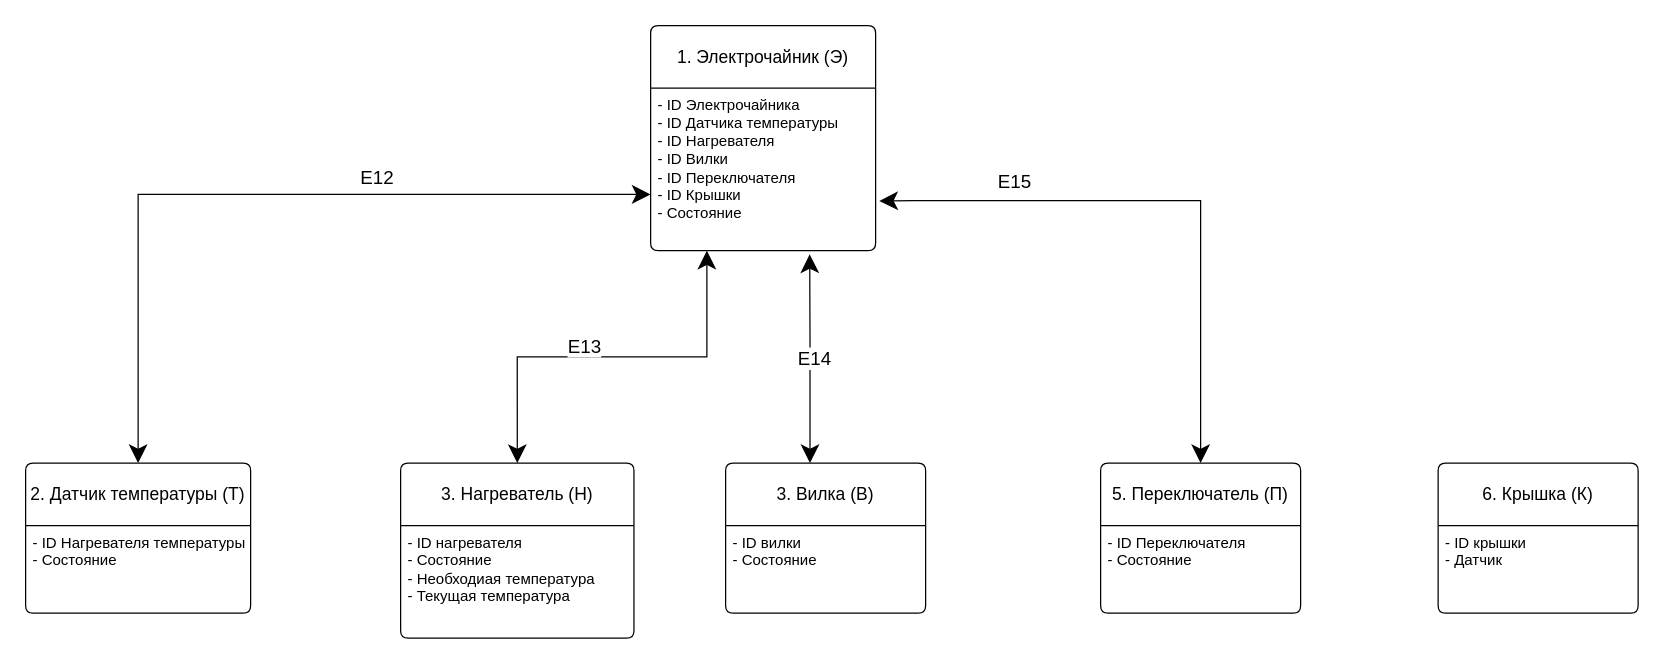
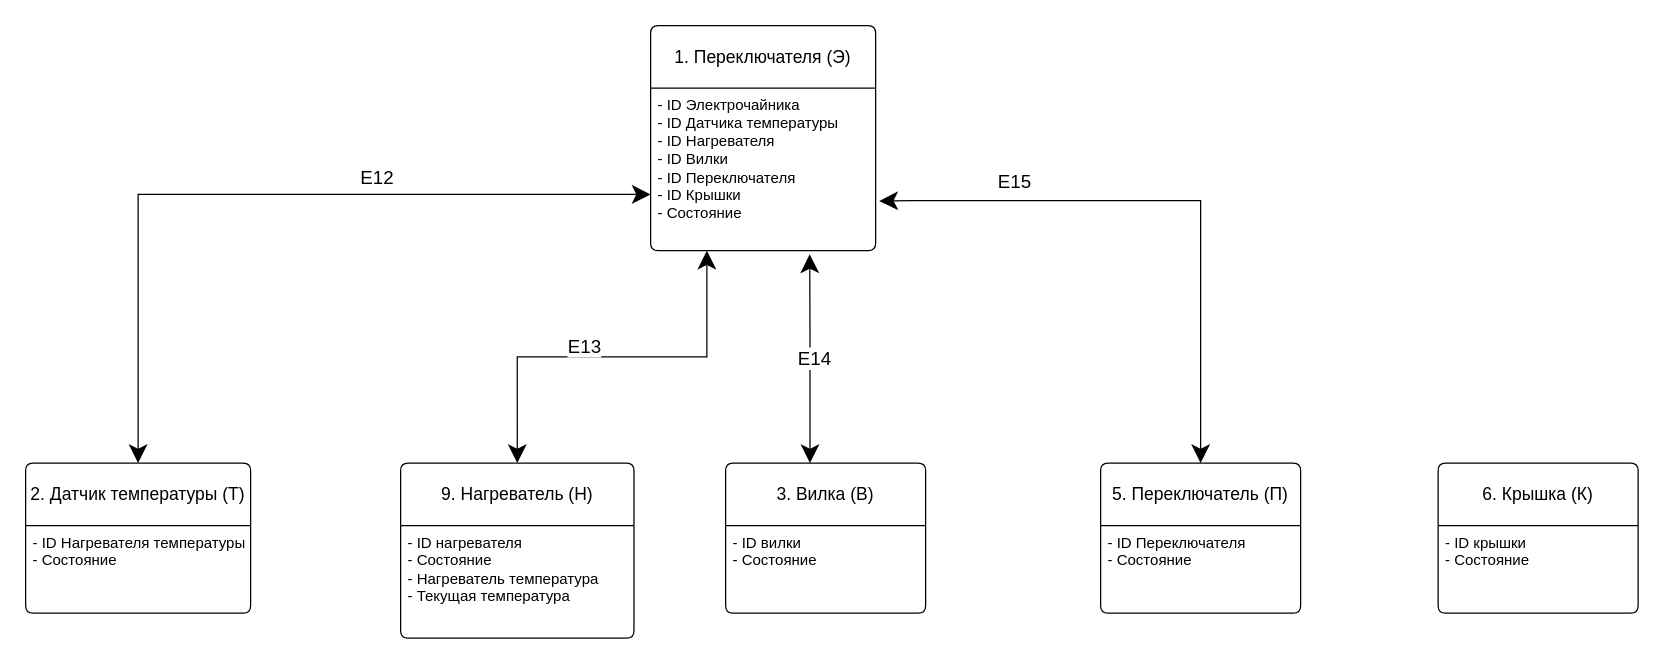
node "1. Электрочайник (Э)": label "1. Электрочайник (Э)" -> "1. Переключателя (Э)"
node "3. Нагреватель (Н)": label "3. Нагреватель (Н)" -> "9. Нагреватель (Н)"
node "- ID крышки - Датчик": label "- ID крышки - Датчик" -> "- ID крышки - Состояние"
node "- ID нагревателя - Состояние - Необходиая температура - Текущая температура": label "- ID нагревателя - Состояние - Необходиая температура - Текущая температура" -> "- ID нагревателя - Состояние - Нагреватель температура - Текущая температура"
